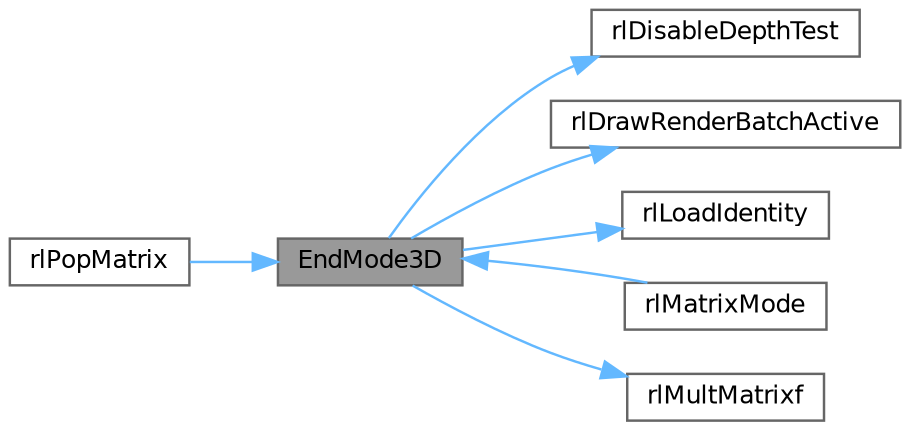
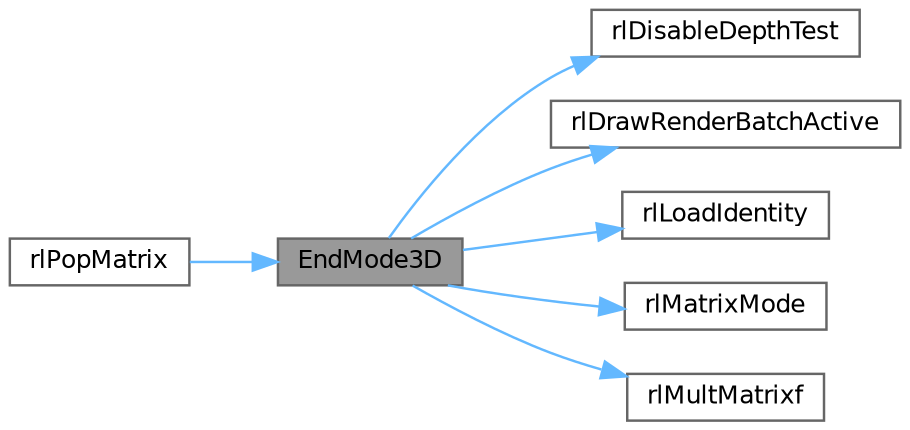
edge "rlMatrixMode" -> "EndMode3D": reversed
